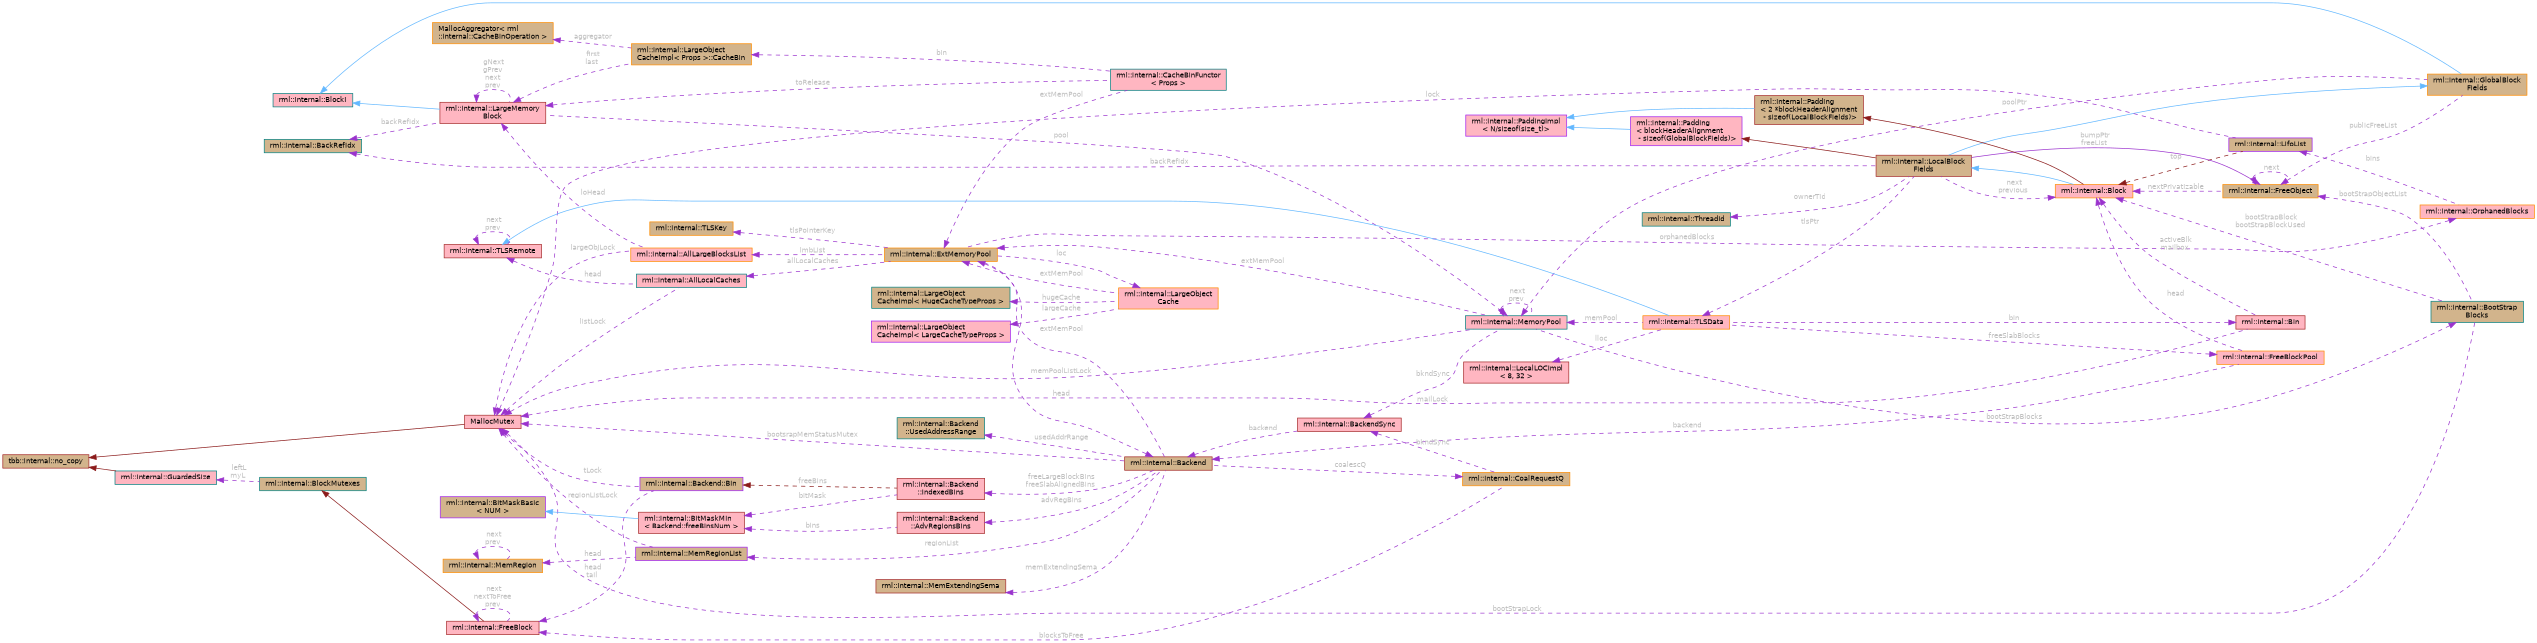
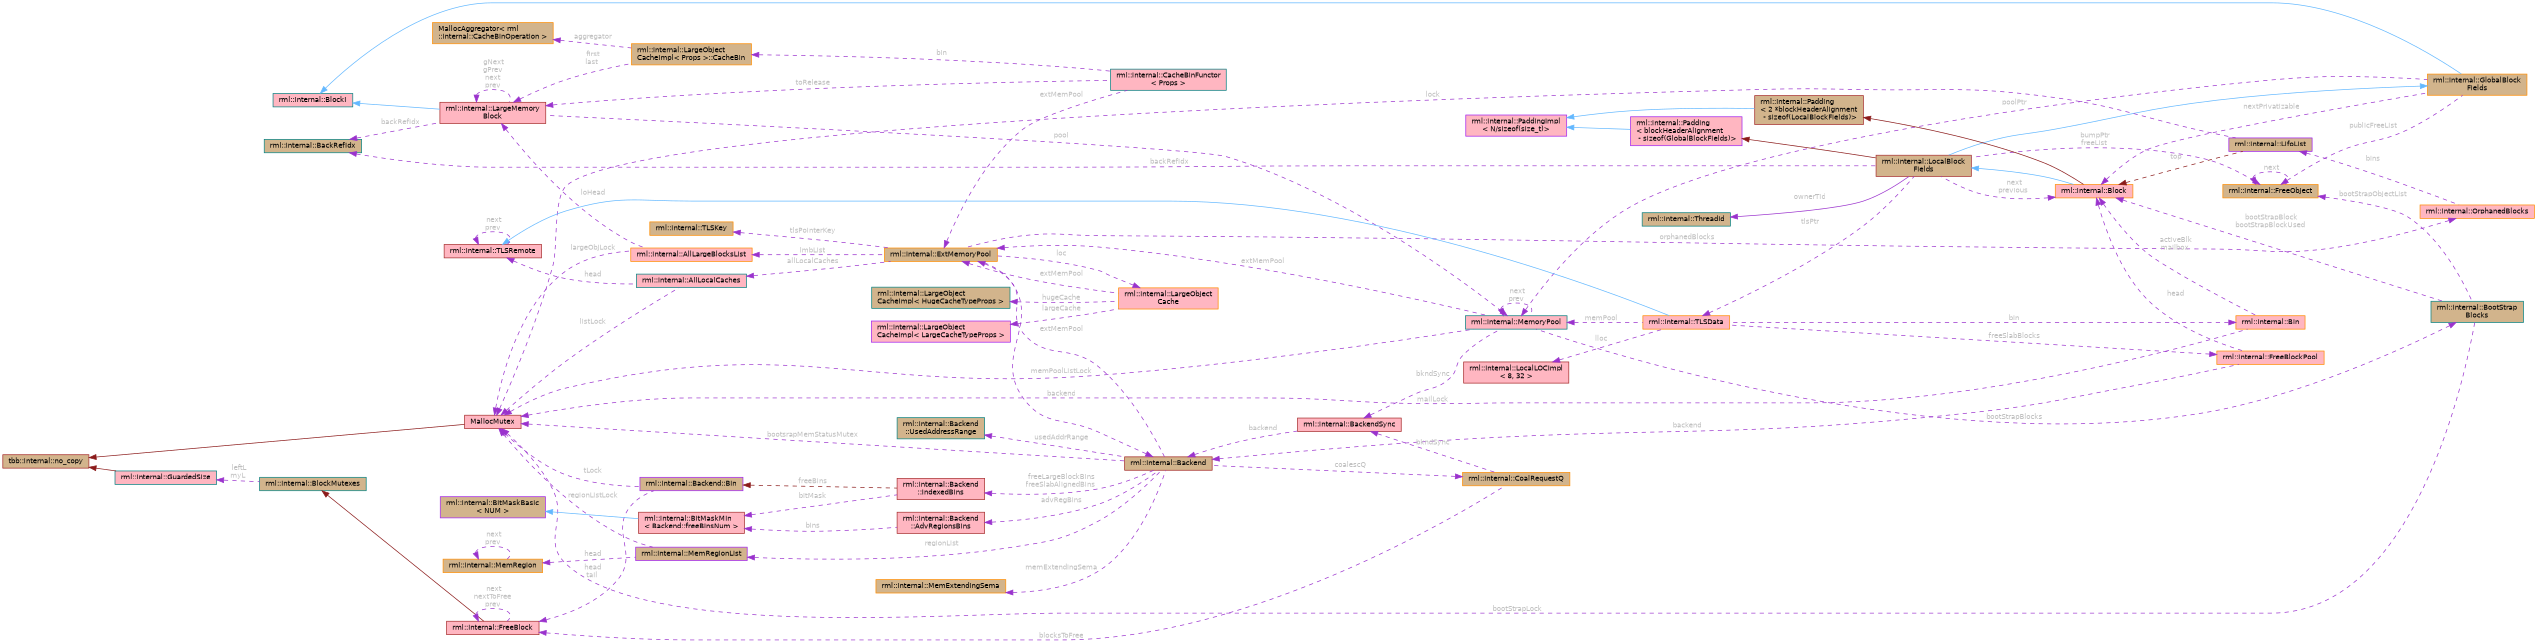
edge "rml::internal::LocalBlock Fields" -> "rml::internal::FreeObject": style solid -> dashed
edge "rml::internal::FreeObject" -> "rml::internal::Block": now "rml::internal::GlobalBlock Fields" -> "rml::internal::Block"
edge "rml::internal::LocalBlock Fields" -> "rml::internal::ThreadId": style dashed -> solid
node "rml::internal::Bin": color brown -> darkorange
edge "rml::internal::ExtMemoryPool" -> "rml::internal::Backend": label " head" -> " backend"
node "rml::internal::MemExtendingSema": color brown -> darkorange
